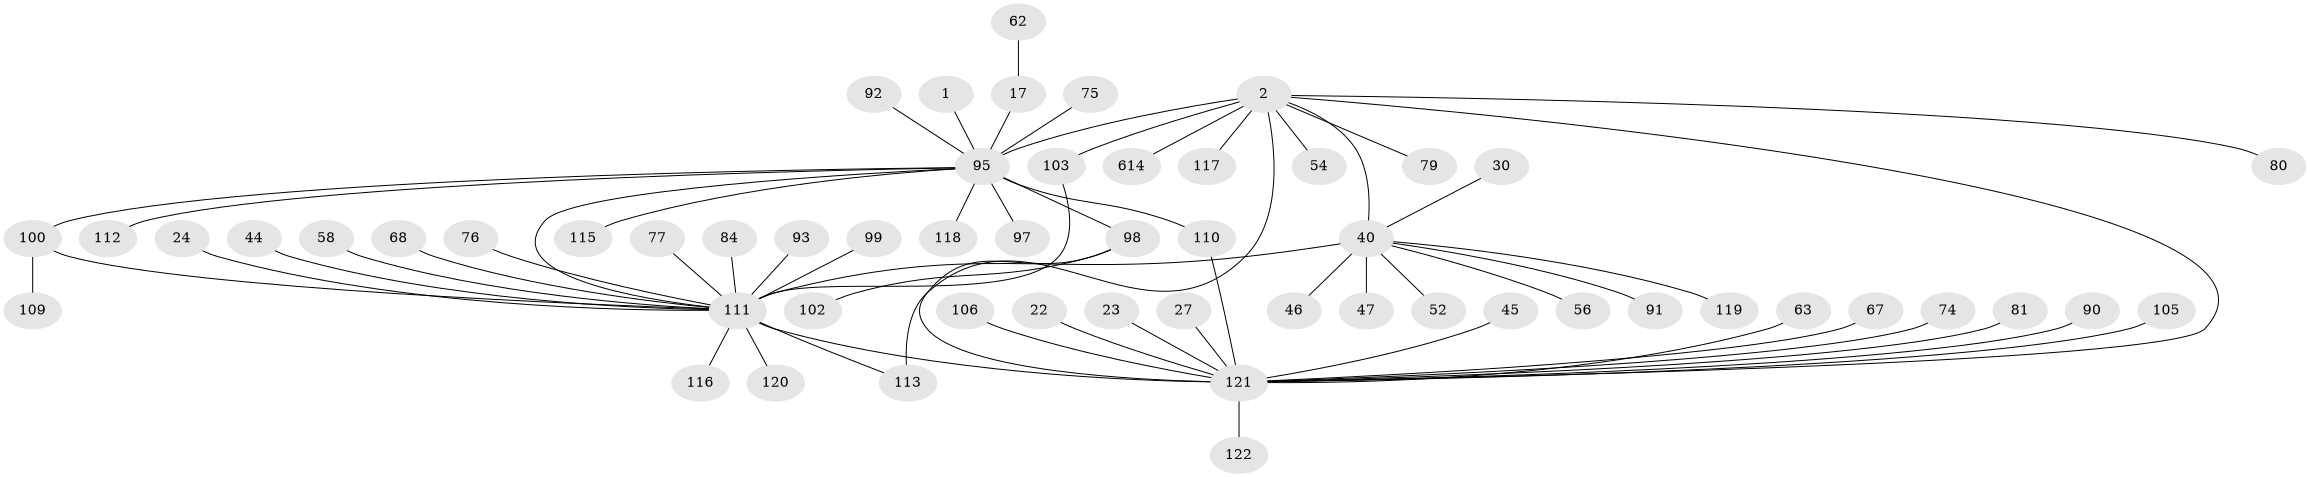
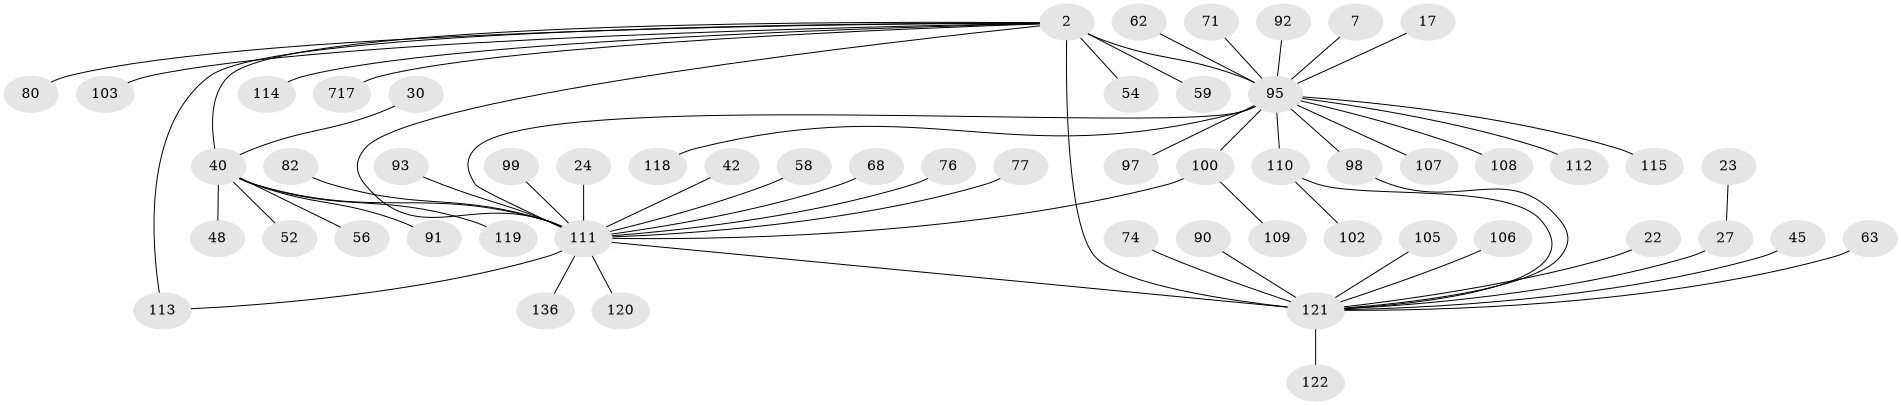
edge "62" -- "17": now "62" -- "95"
node "1": label "1" -> "7"
node "75": label "75" -> "71"
node "614": label "614" -> "114"
node "117": label "117" -> "717"
node "107": added
node "79": label "79" -> "59"
node "108": added
node "44": label "44" -> "42"
node "84": label "84" -> "82"
edge "98" -- "102": now "110" -- "102"
edge "103" -- "111": now "2" -- "111"
node "46": removed
node "47": label "47" -> "48"
node "67": removed
node "81": removed
edge "23" -- "121": now "23" -- "27"
node "116": label "116" -> "136"
